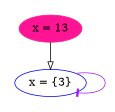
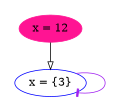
node "x = 13": label "x = 13" -> "x = 12"
